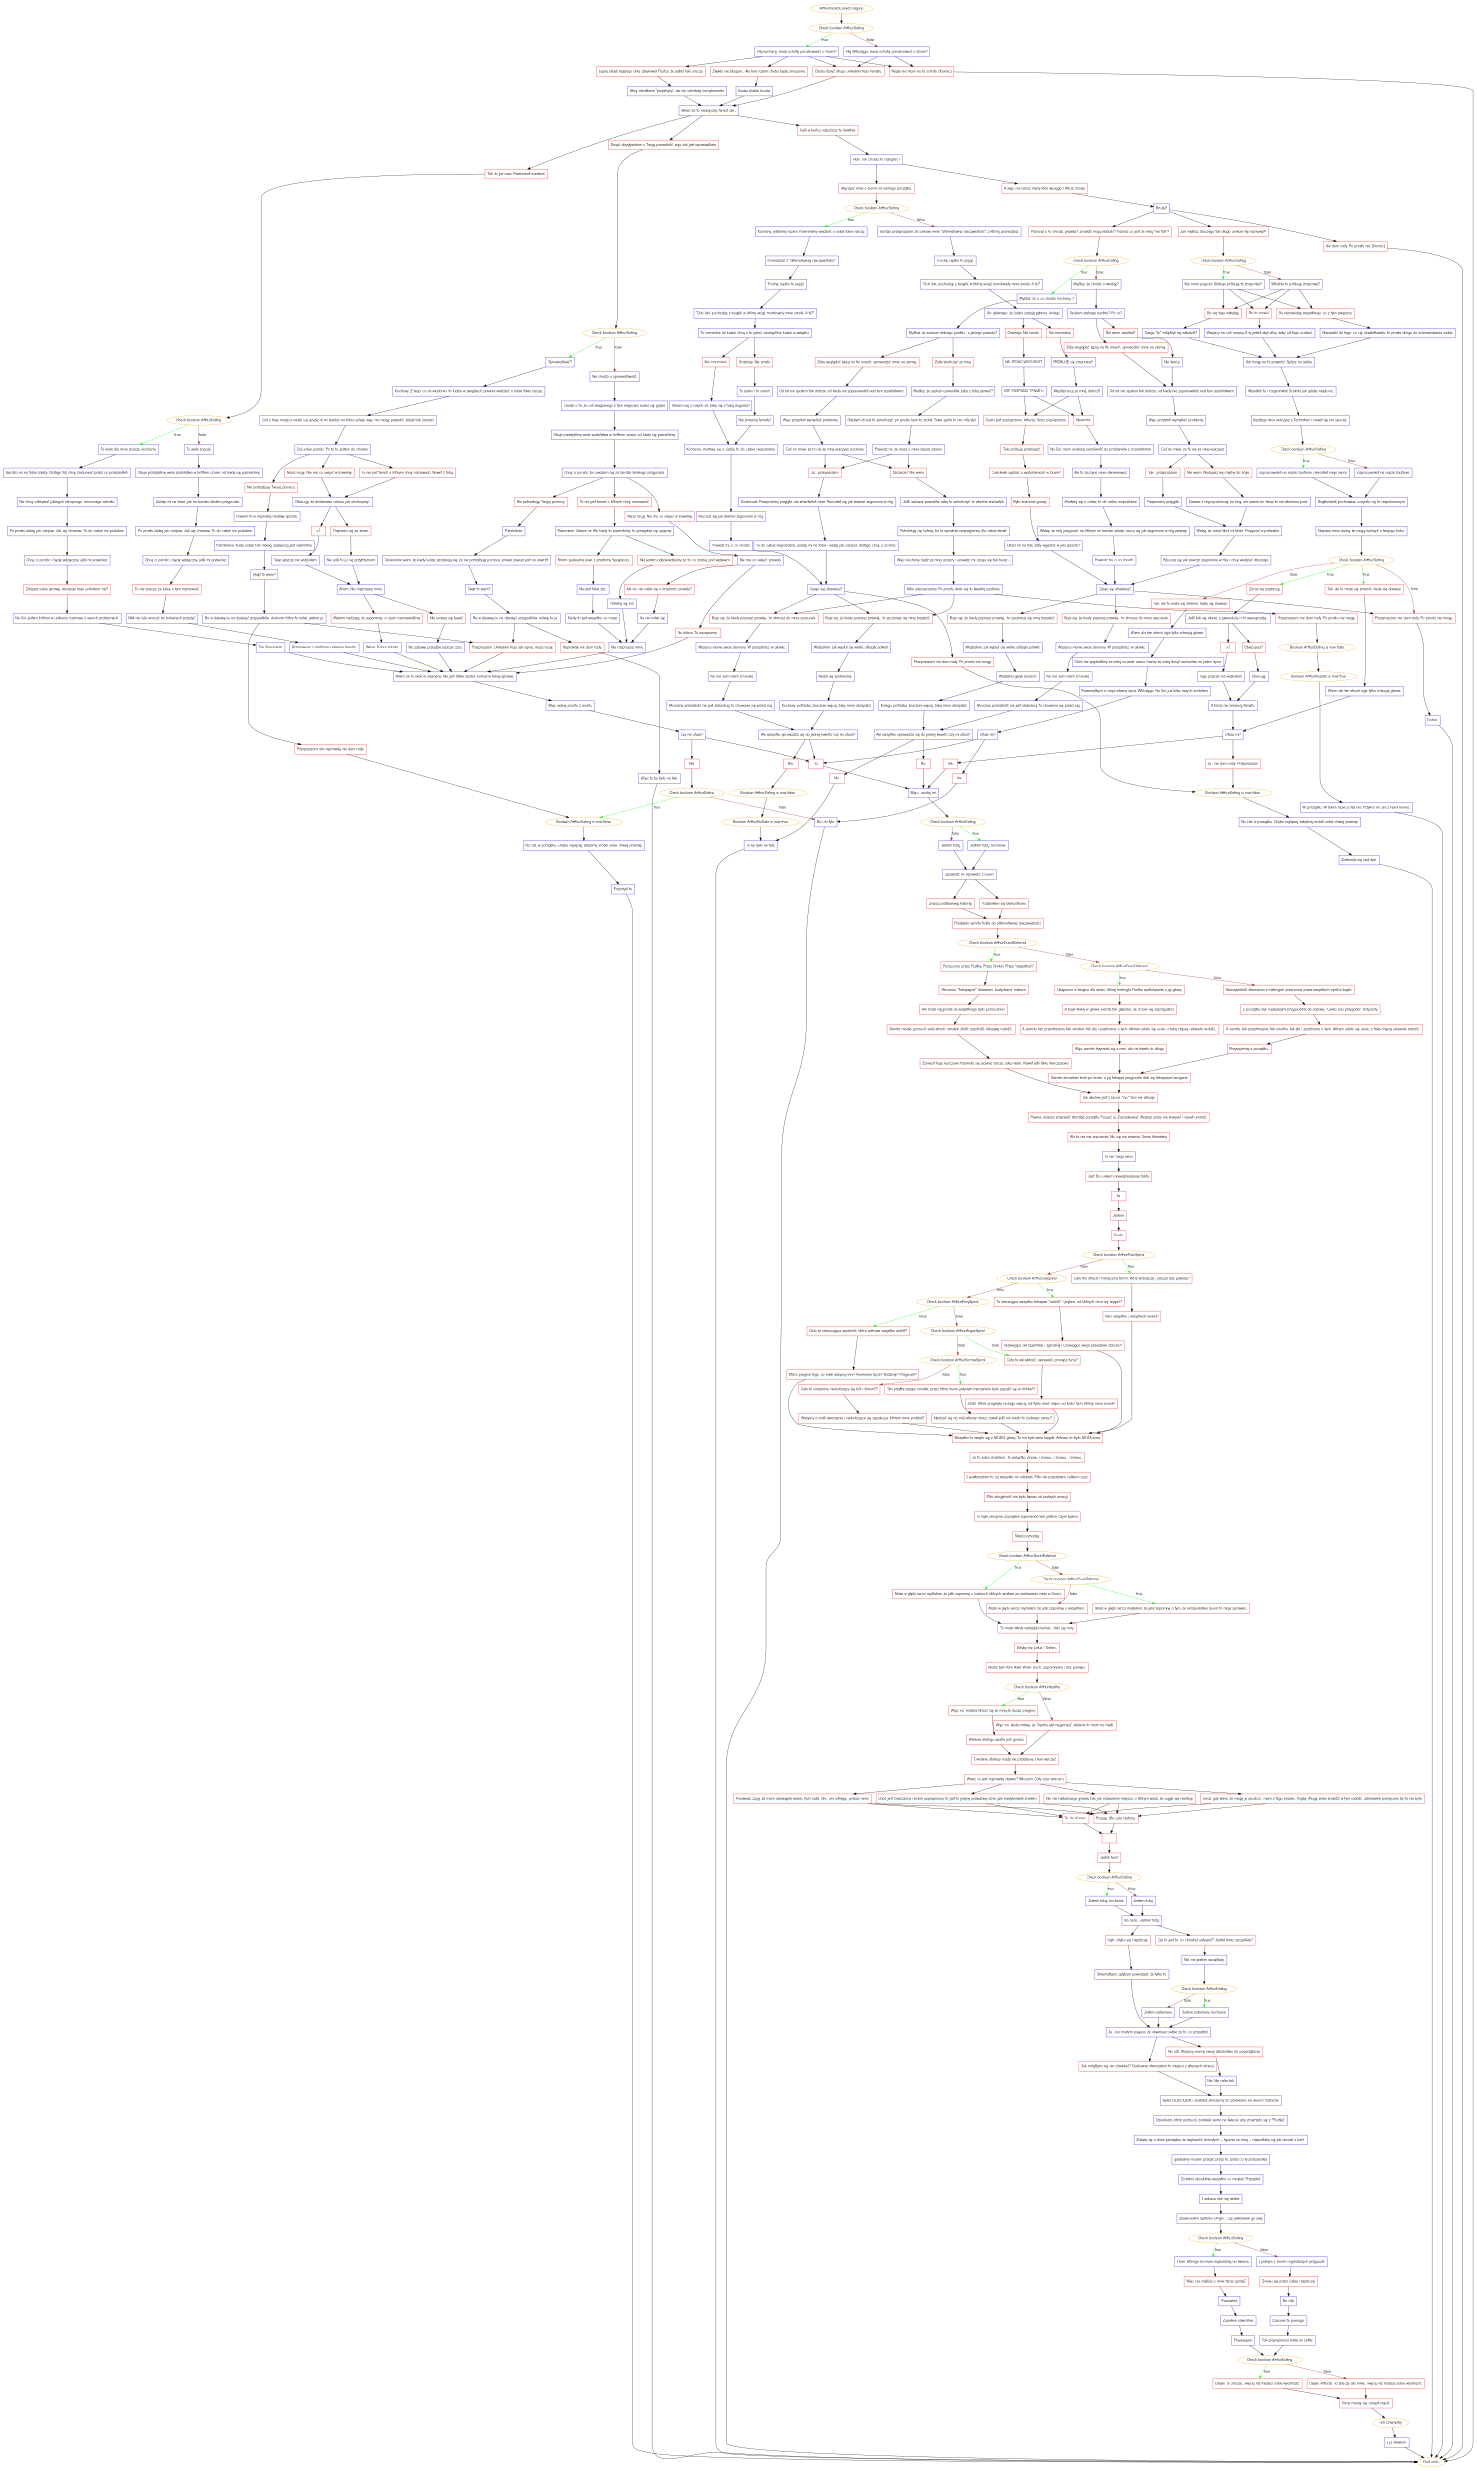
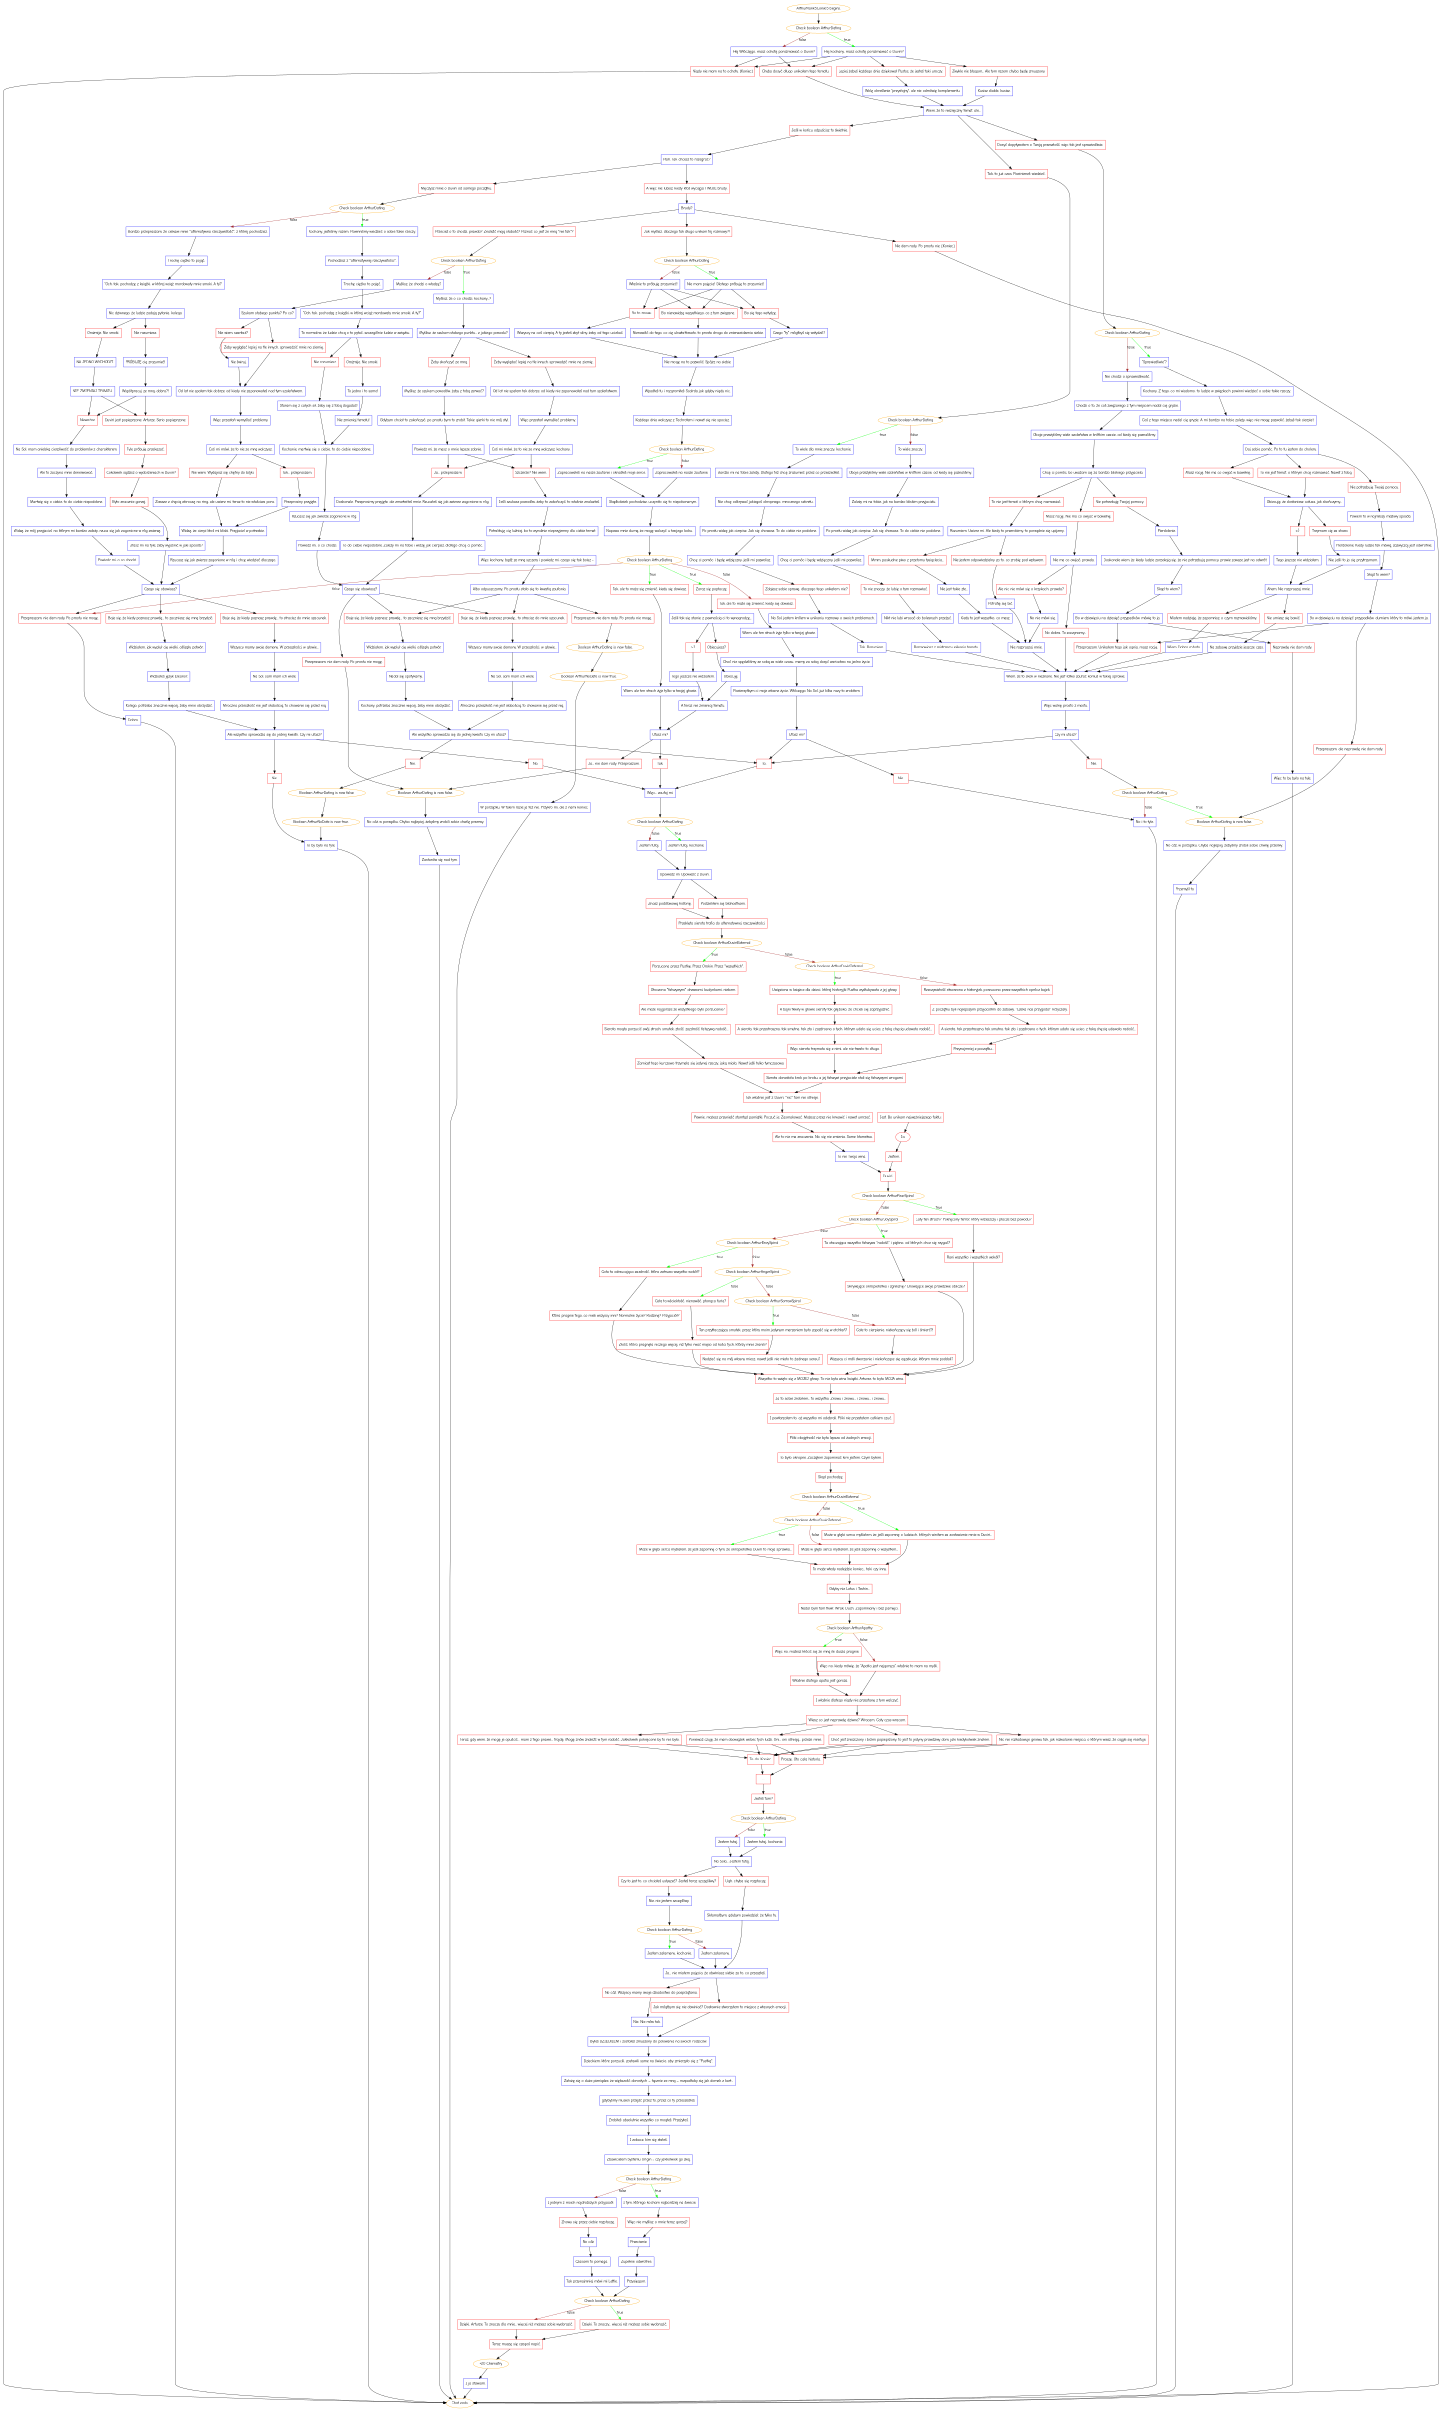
edge "To nie Twoja wina." -> "Jest. Bo unikam najważniejszego faktu:": now "To nie Twoja wina." -> "Duviri."
node "Ja.": shape box -> ellipse
edge "Check boolean ArthurEnvySpiral" -> "Cała ta odrzucająca zazdrość, która zatruwa wszystko wokół?": label "false" -> "true"
